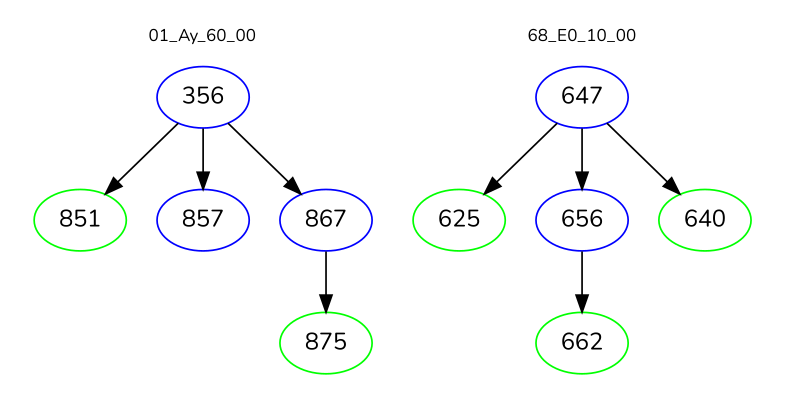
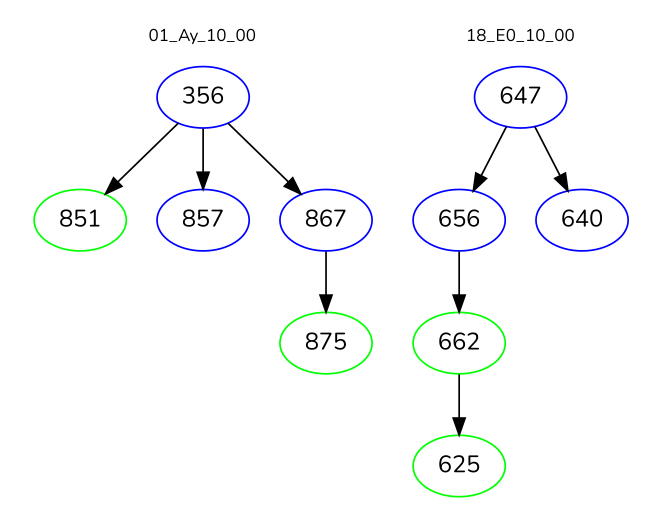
cluster "01_Ay_60_00": label "01_Ay_60_00" -> "01_Ay_10_00"
cluster "68_E0_10_00": label "68_E0_10_00" -> "18_E0_10_00"
edge "647" -> "625": now "662" -> "625"
node "640": color green -> blue
